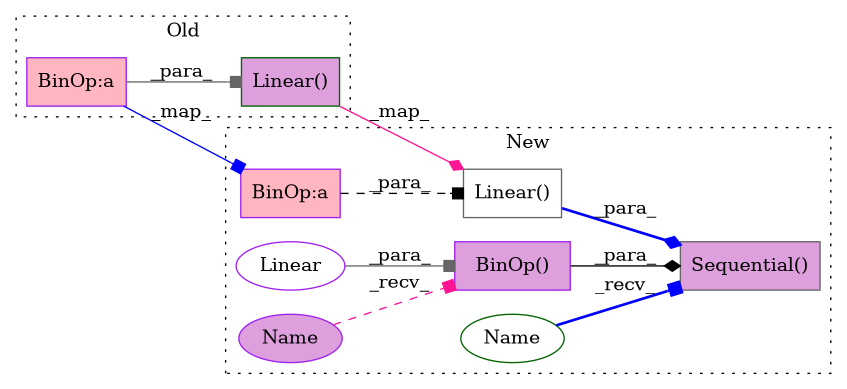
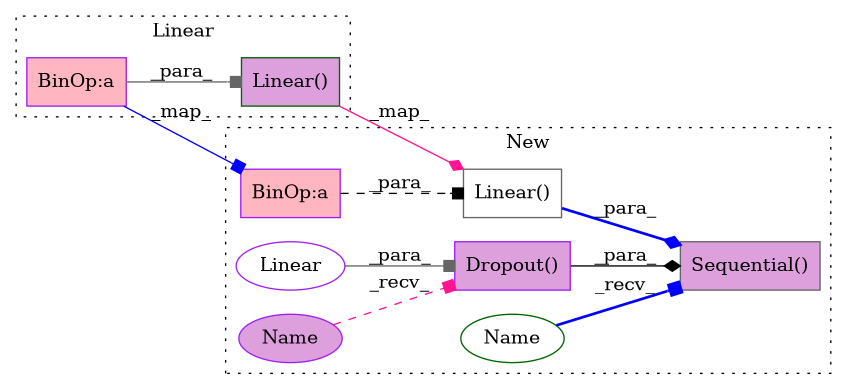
cluster "Old": label "Old" -> "Linear"
node "BinOp()": label "BinOp()" -> "Dropout()"
